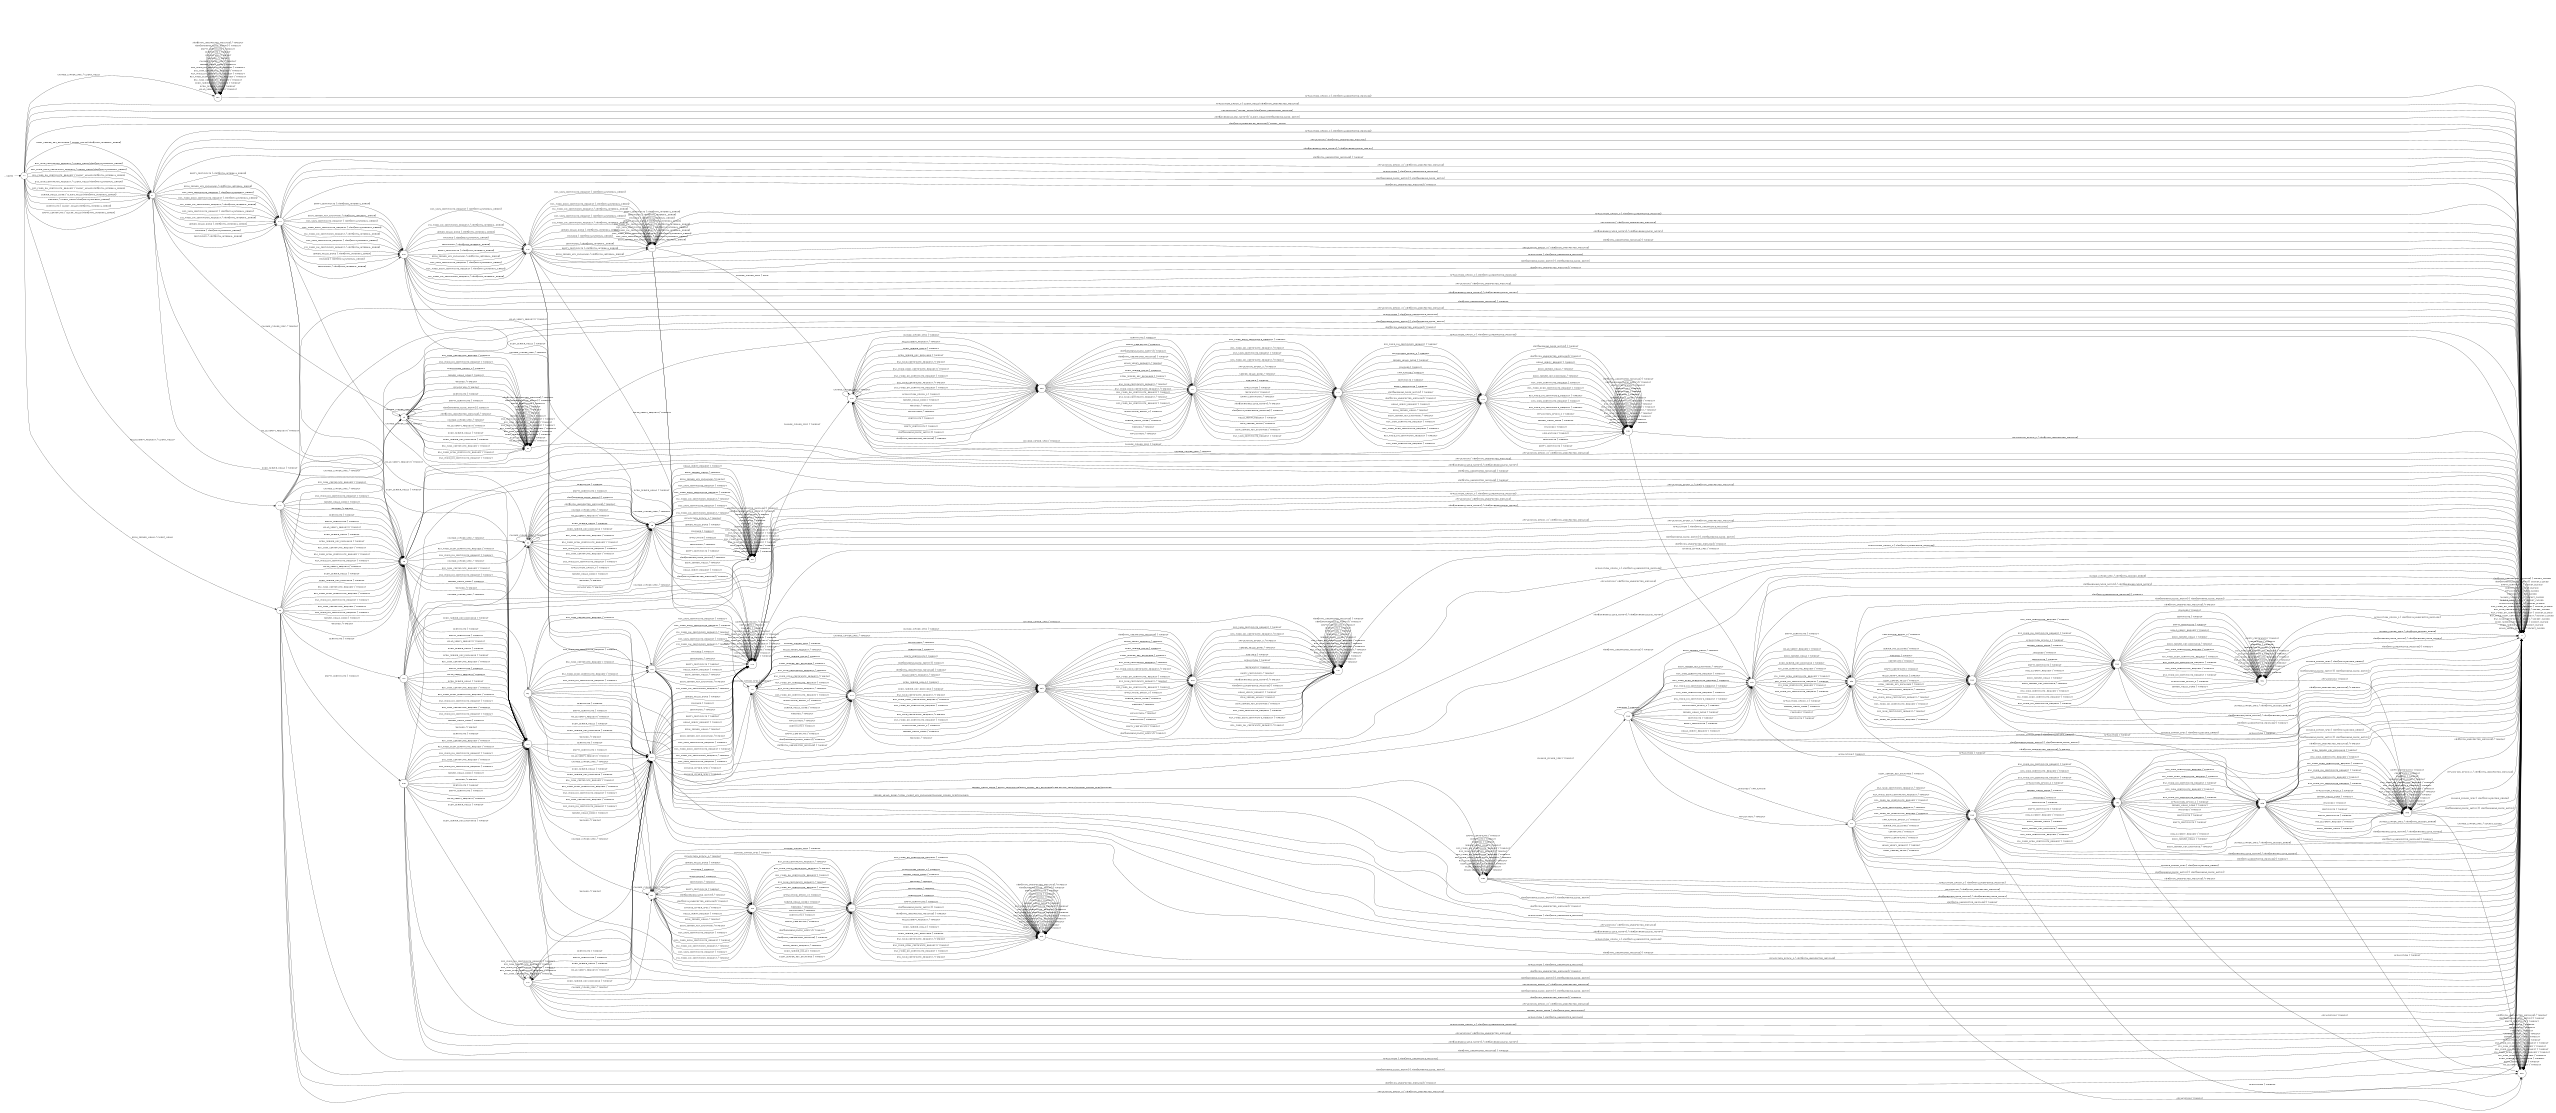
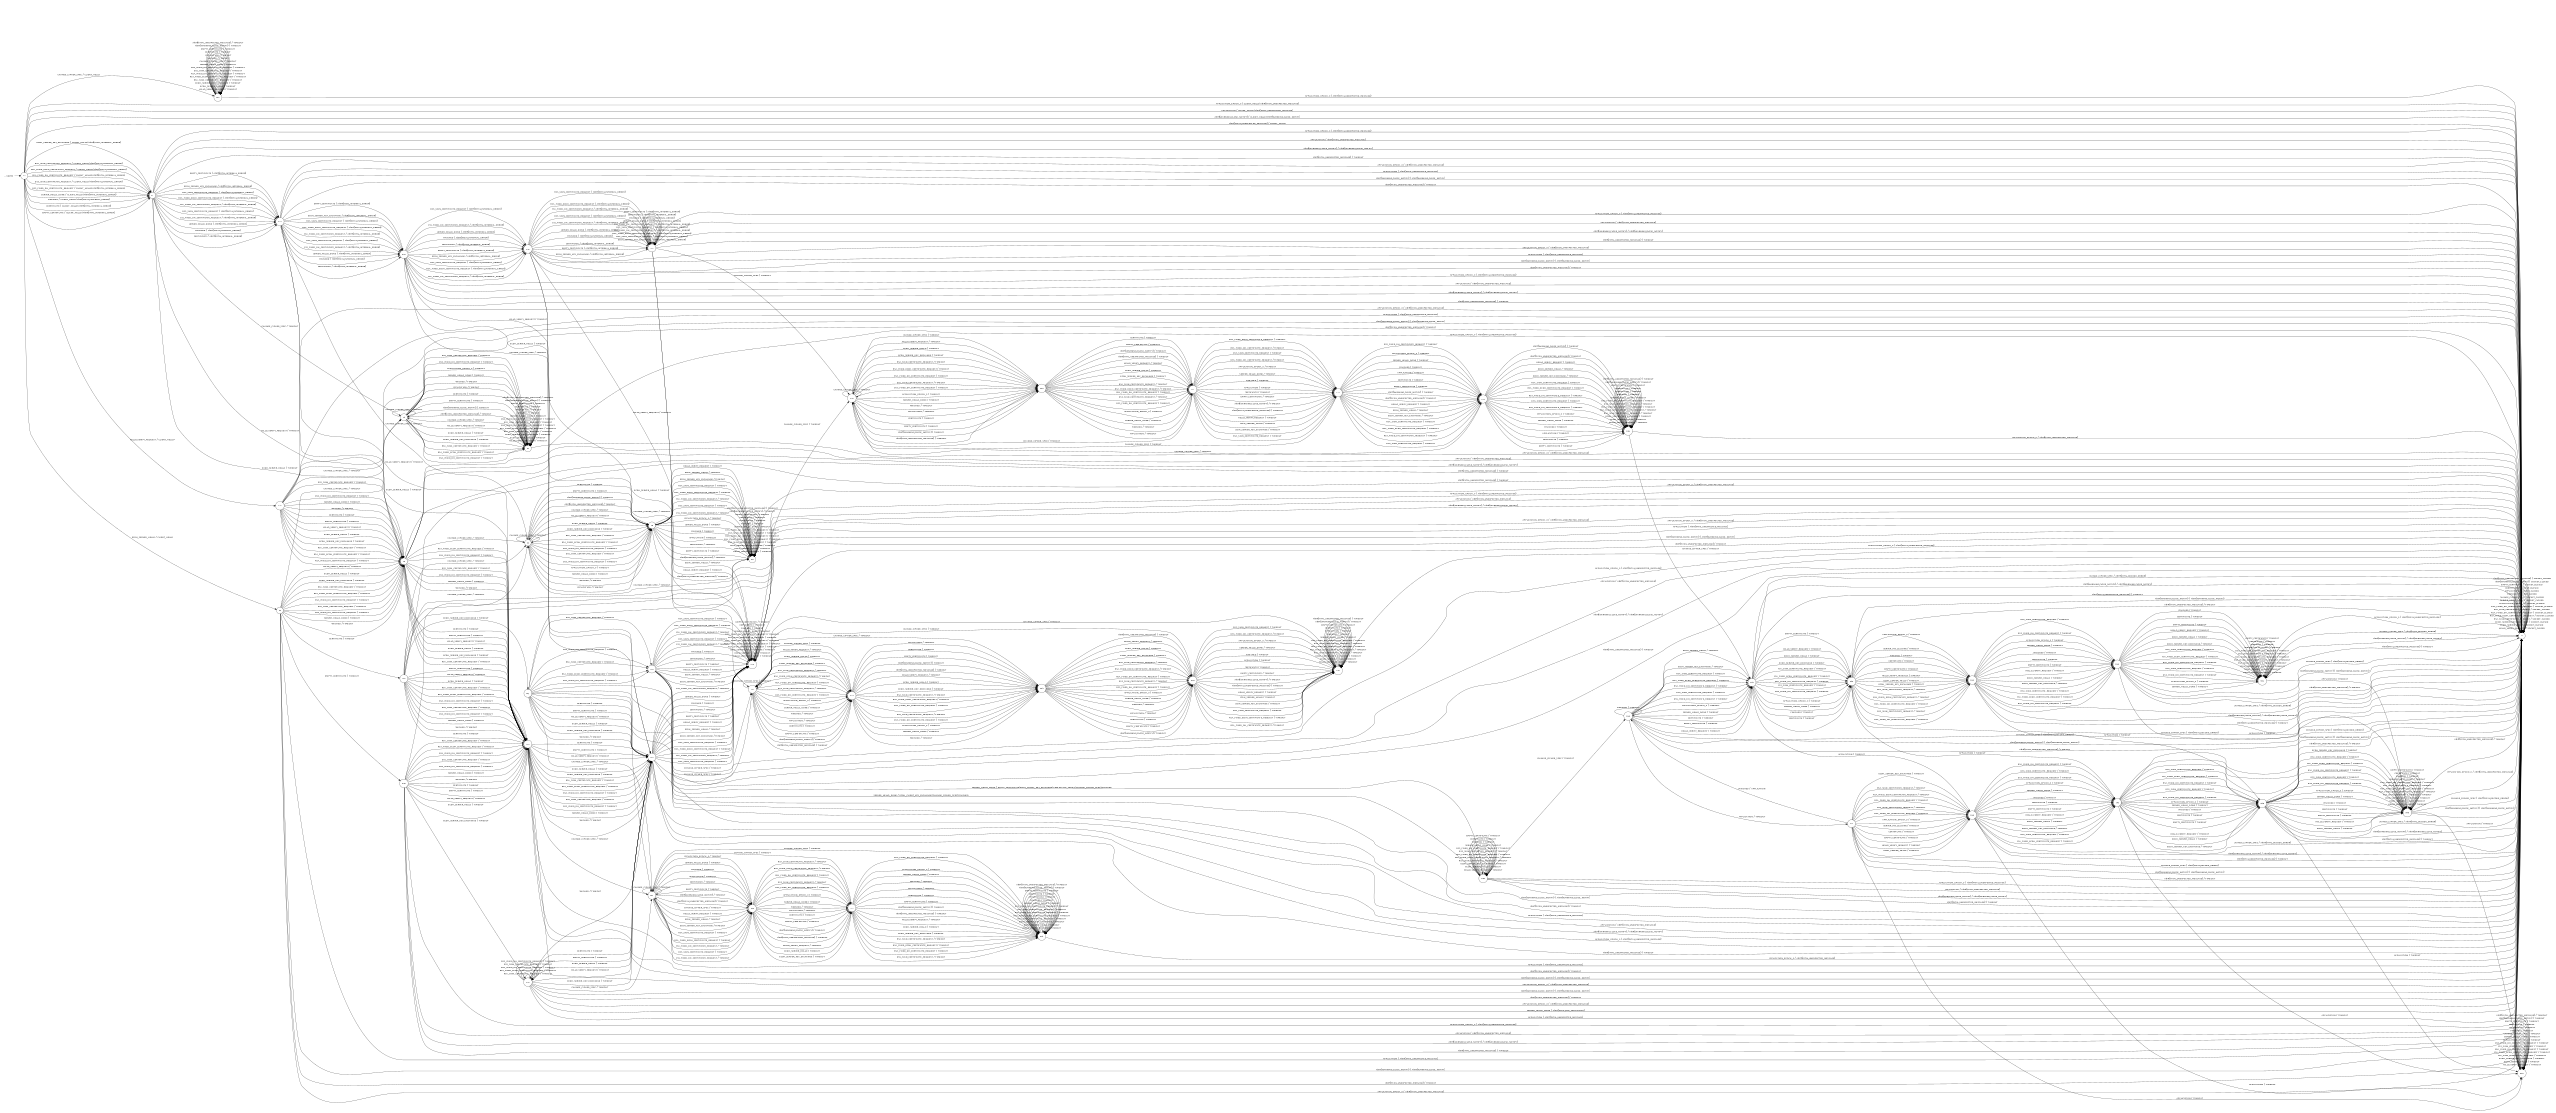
edge "s37" -> "s29": label "CHANGE_CIPHER_SPEC / FATAL" -> "CHANGE_CIPHER_SPEC / TIMEOUT"
edge "s49" -> "s50": label "CHANGE_CIPHER_SPEC / SOCKET_CLOSED" -> "APPLICATION / TIMEOUT"
